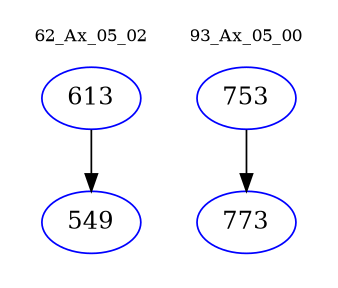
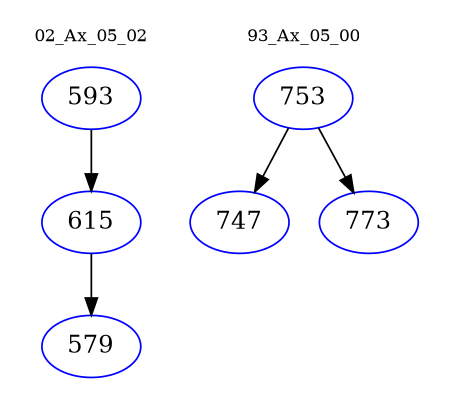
cluster "62_Ax_05_02": label "62_Ax_05_02" -> "02_Ax_05_02"
node "593": added
node "613": label "613" -> "615"
node "549": label "549" -> "579"
node "747": added
